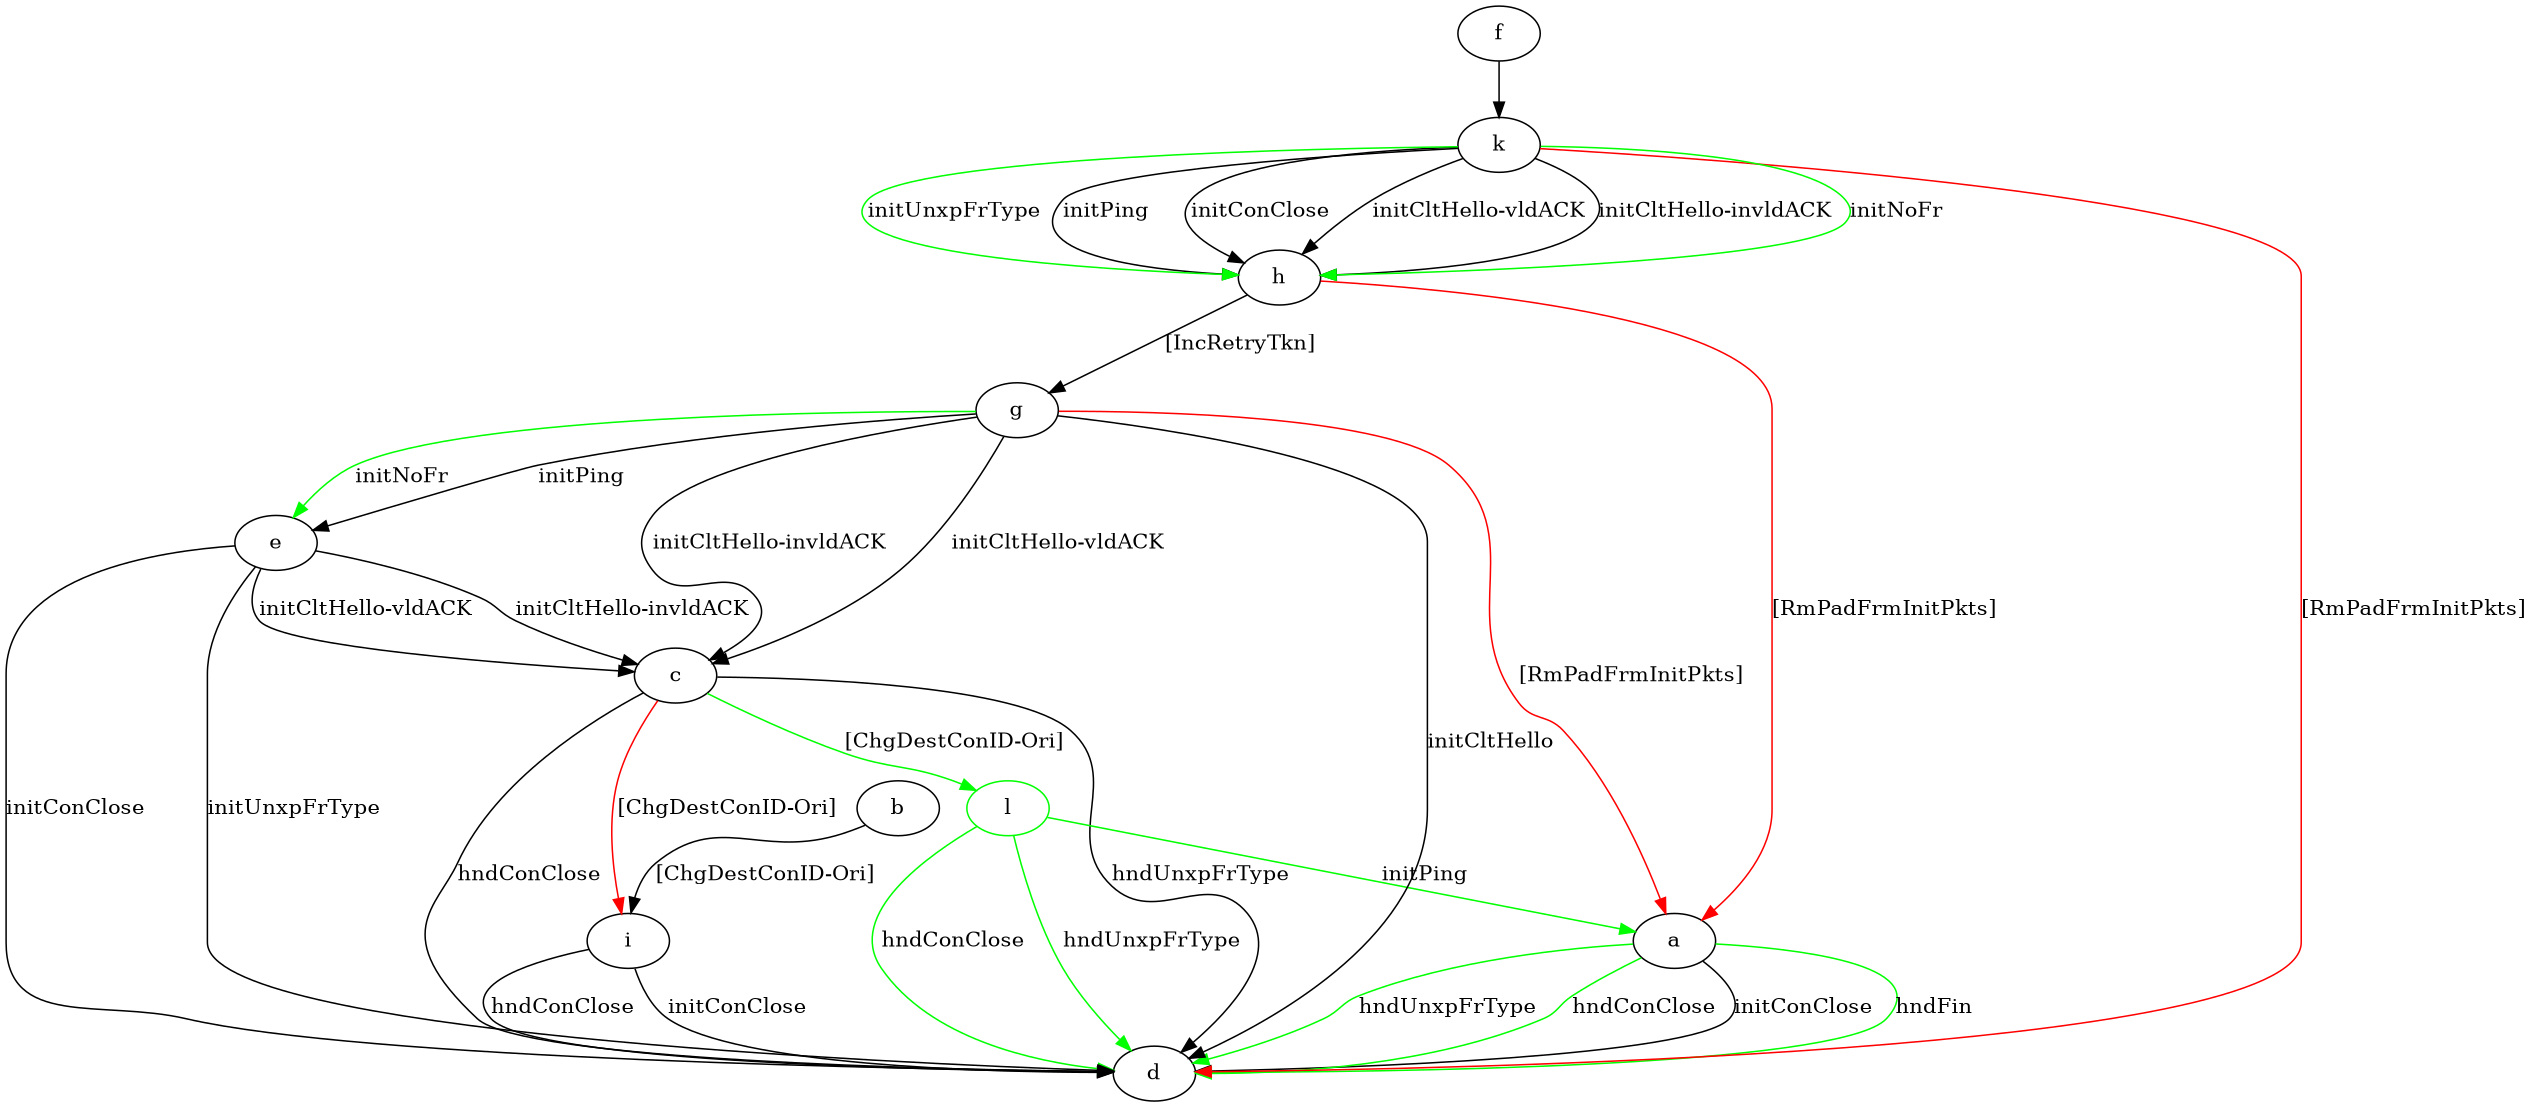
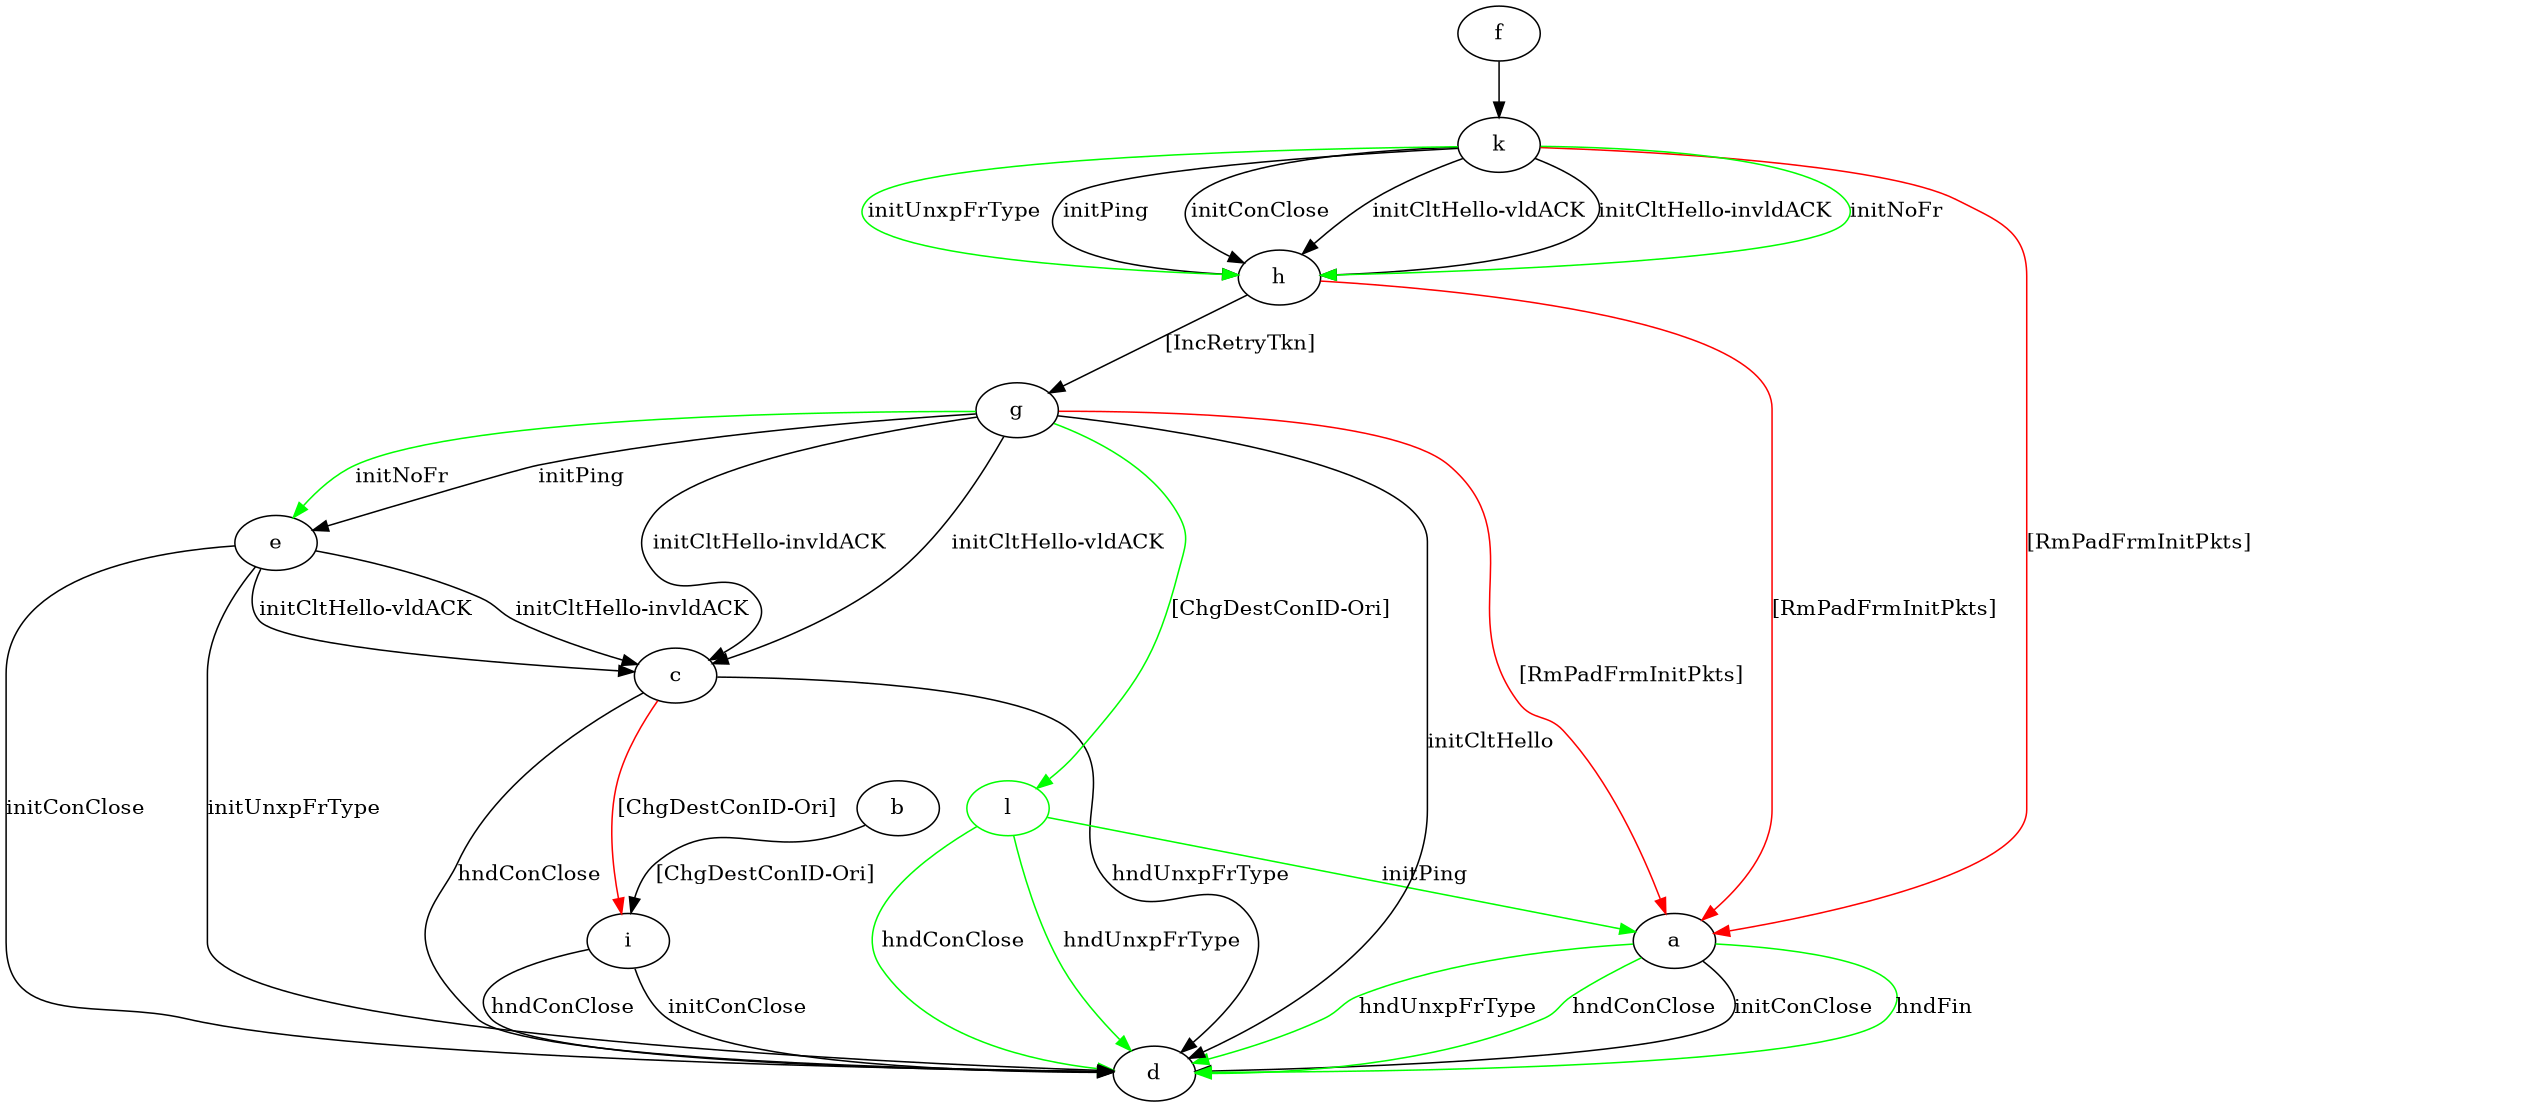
edge "c" -> "l": now "g" -> "l"
edge "k" -> "d": now "k" -> "a"
